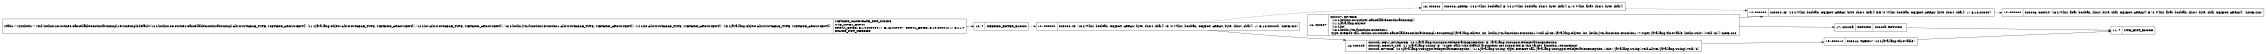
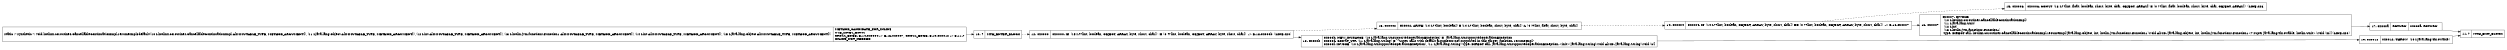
edge "16: 0x0007" -> "14: 0x0004": reversed
node "16: 0x0007": text "(r1 I:java.lang.Object)" -> "(r1 I:java.lang.Unit)"
node "10: ?": text "NEEDED_ENTER_BLOCK" -> "MTH_ENTER_BLOCK"
